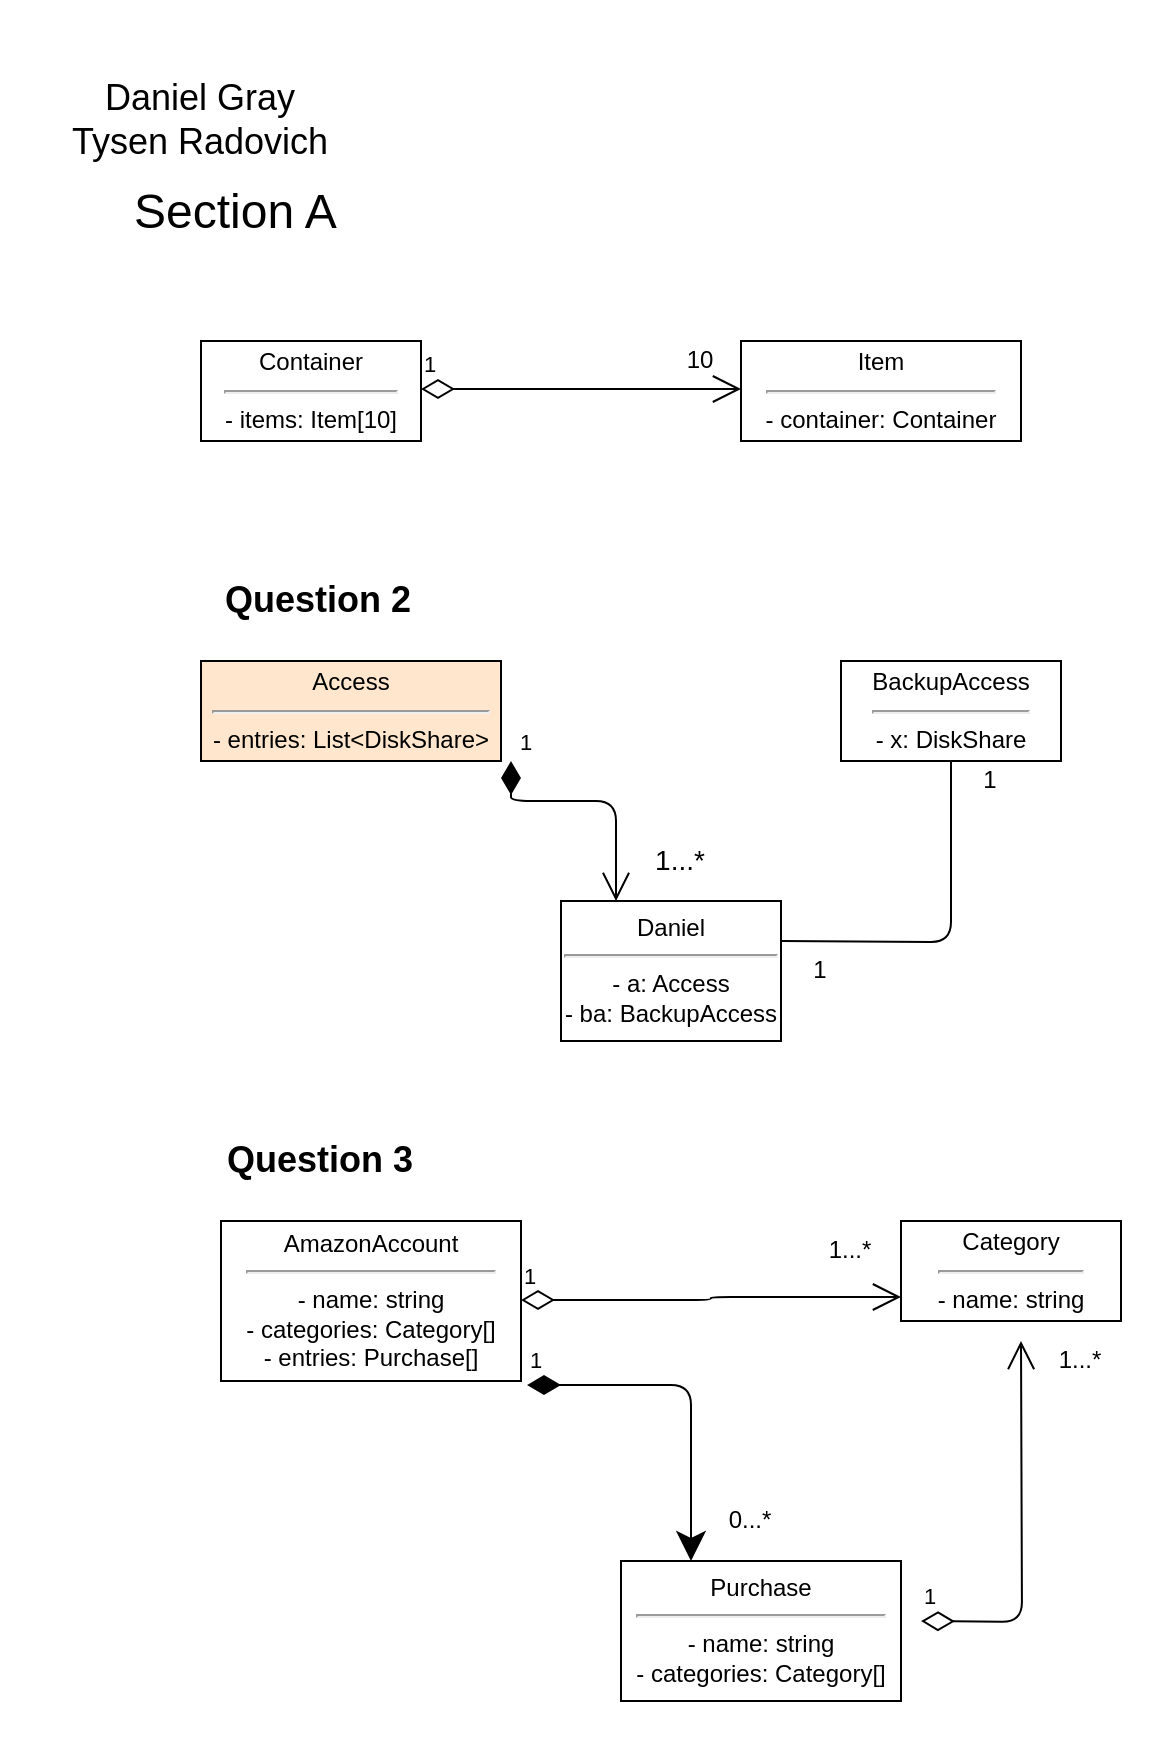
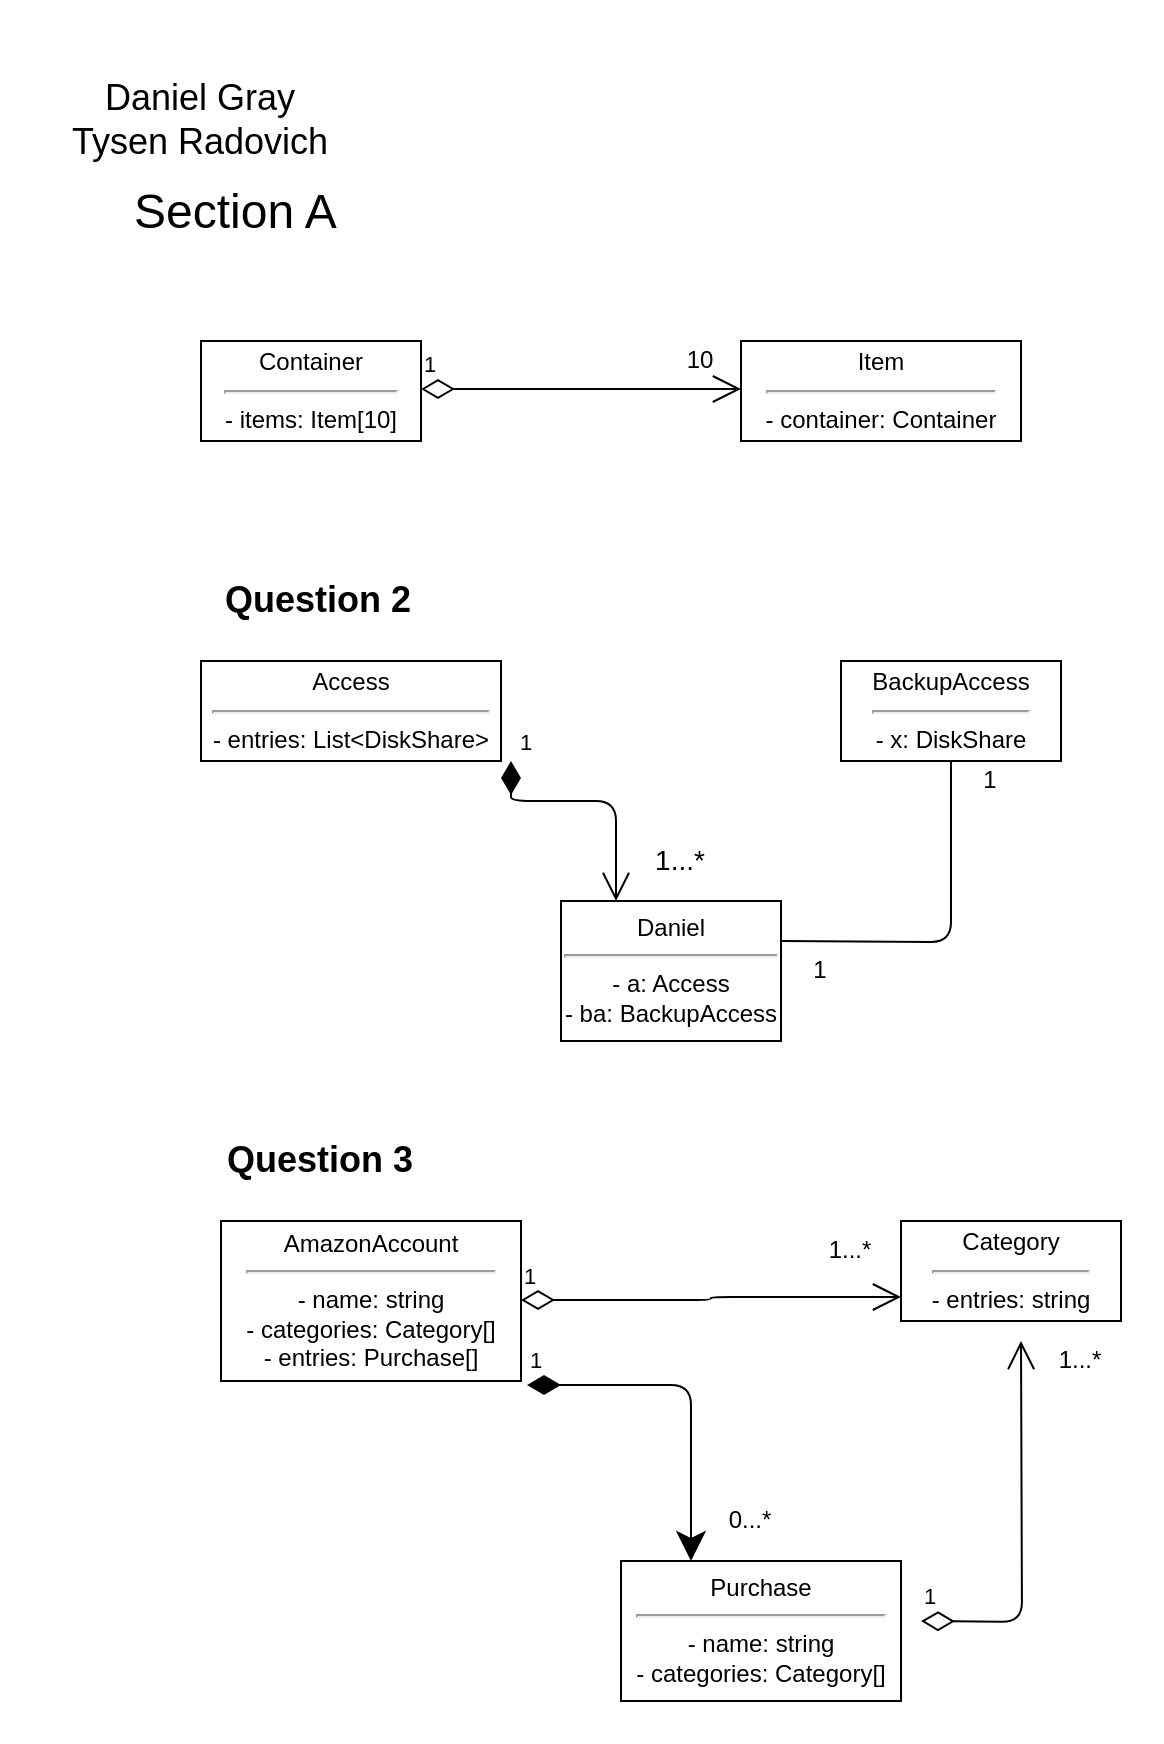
node "Access- entries: List<DiskShare>": fillcolor #ffe6cc -> #ffffff
node "Category- name: string": label "Category- name: string" -> "Category- entries: string"
